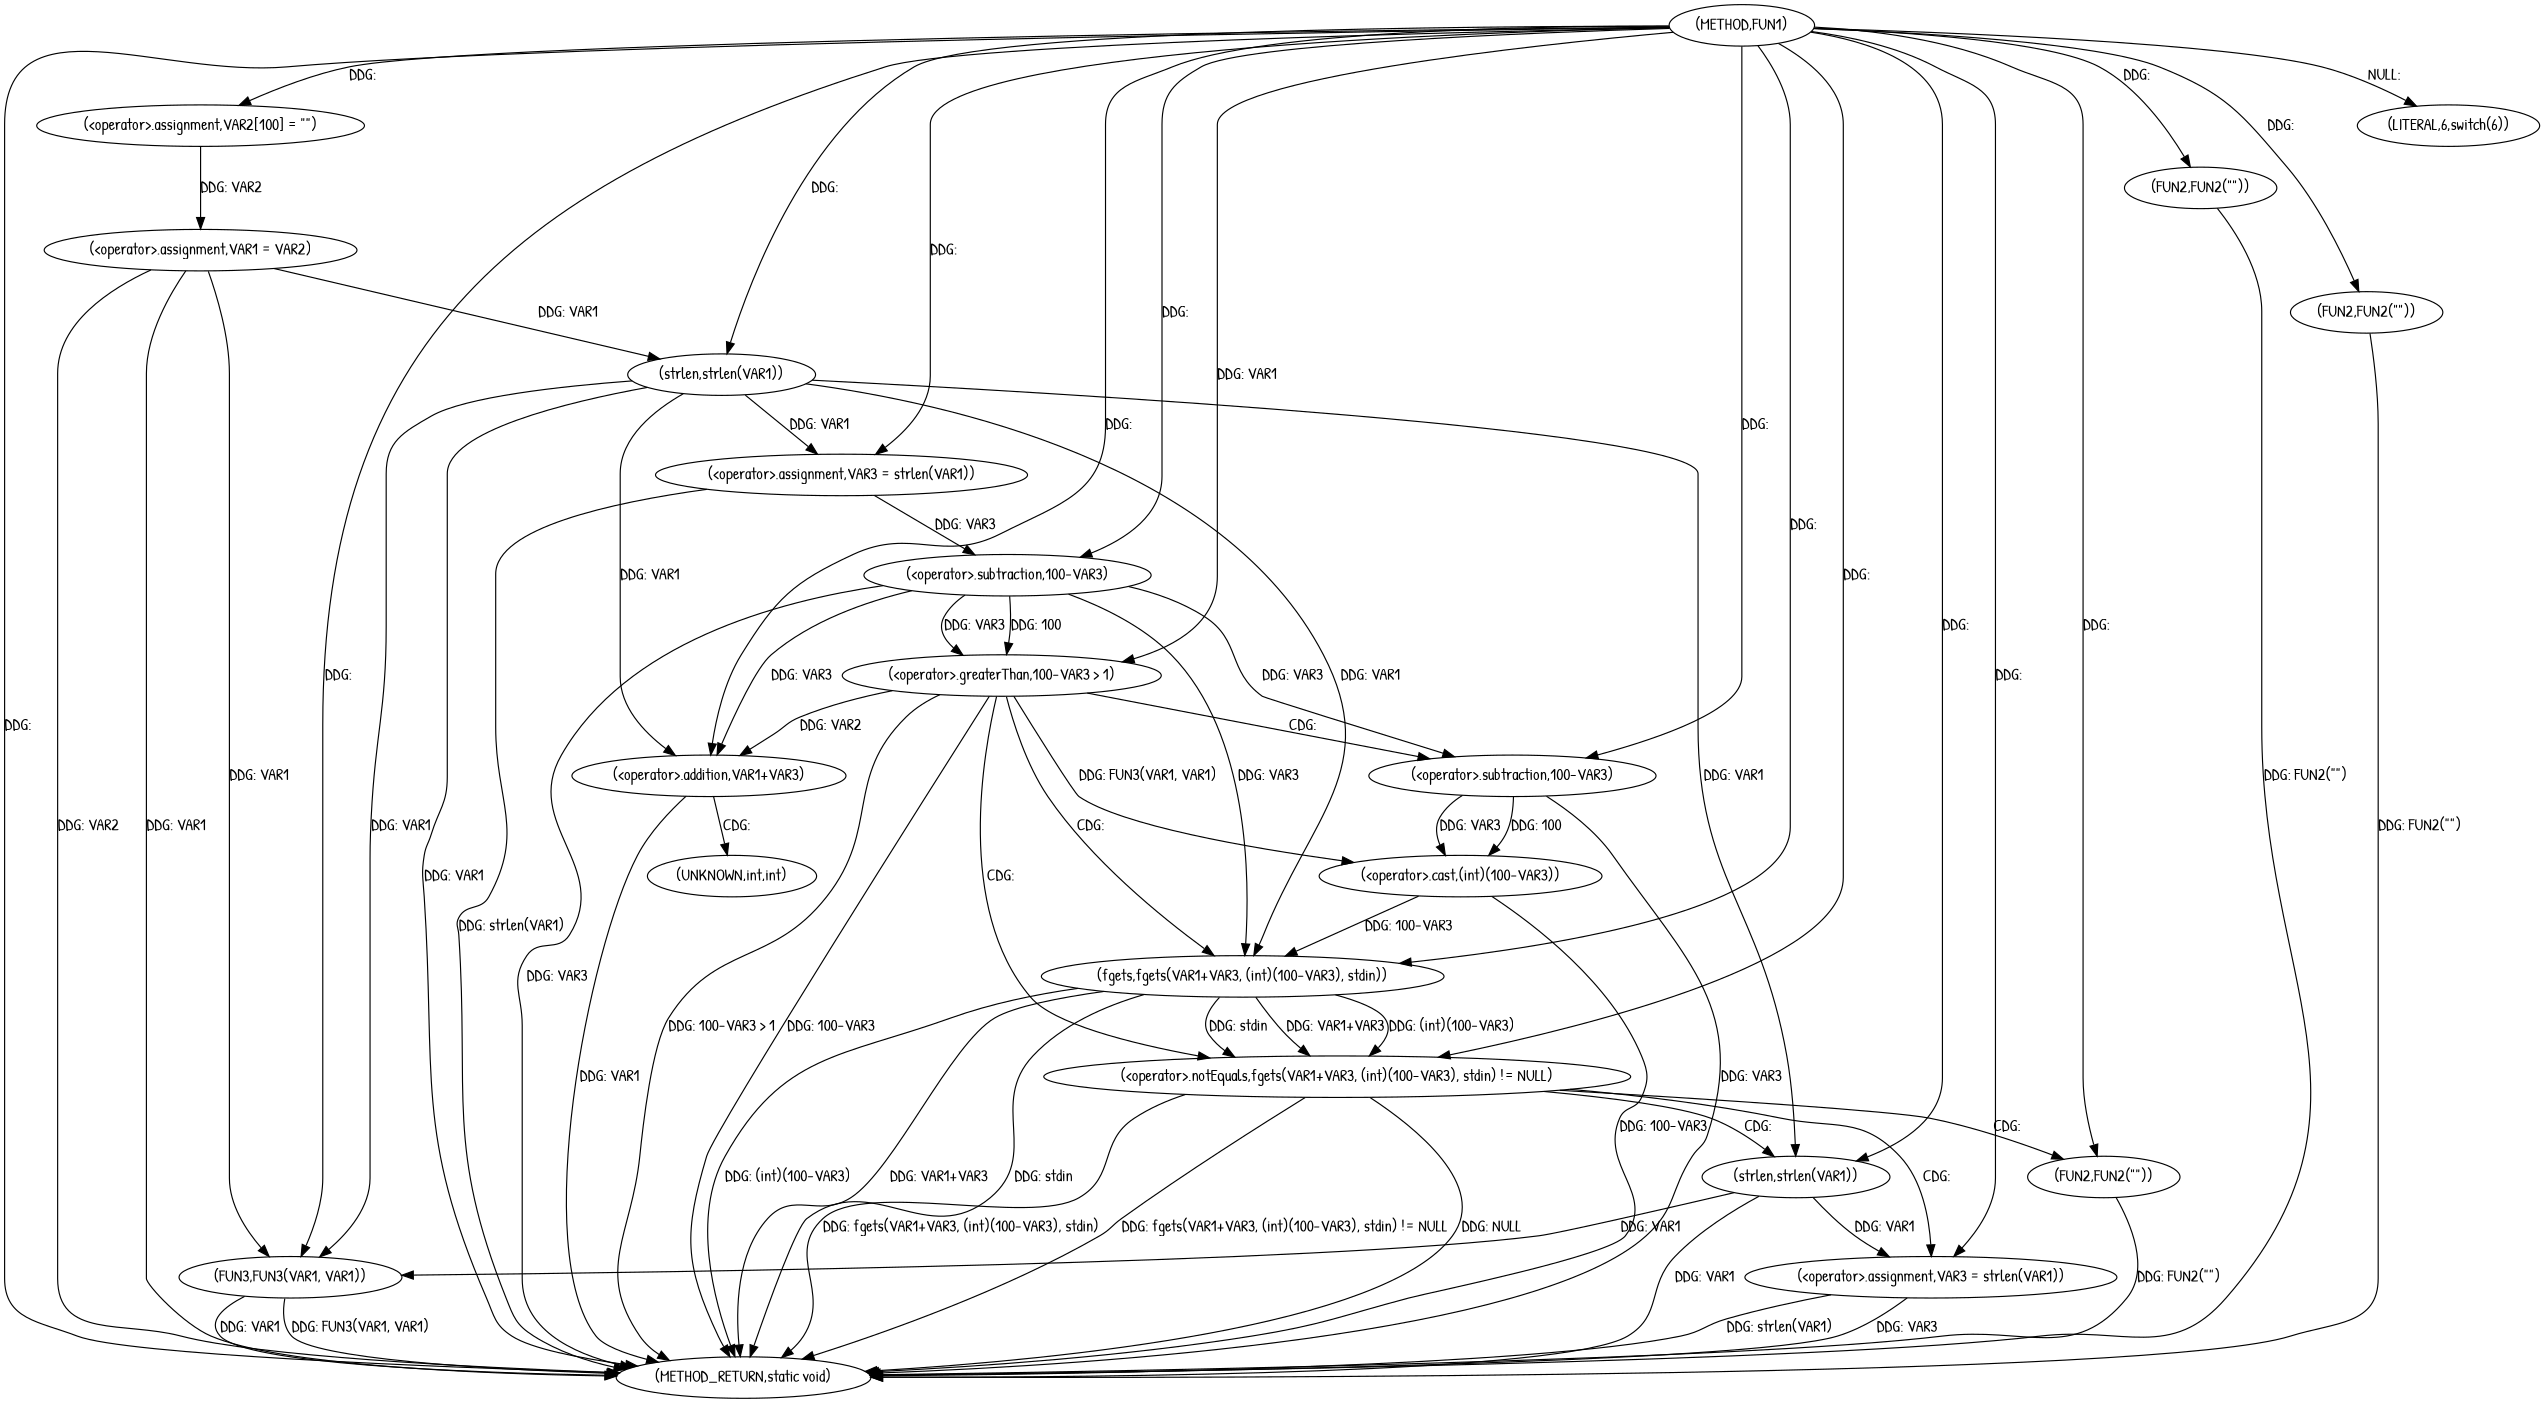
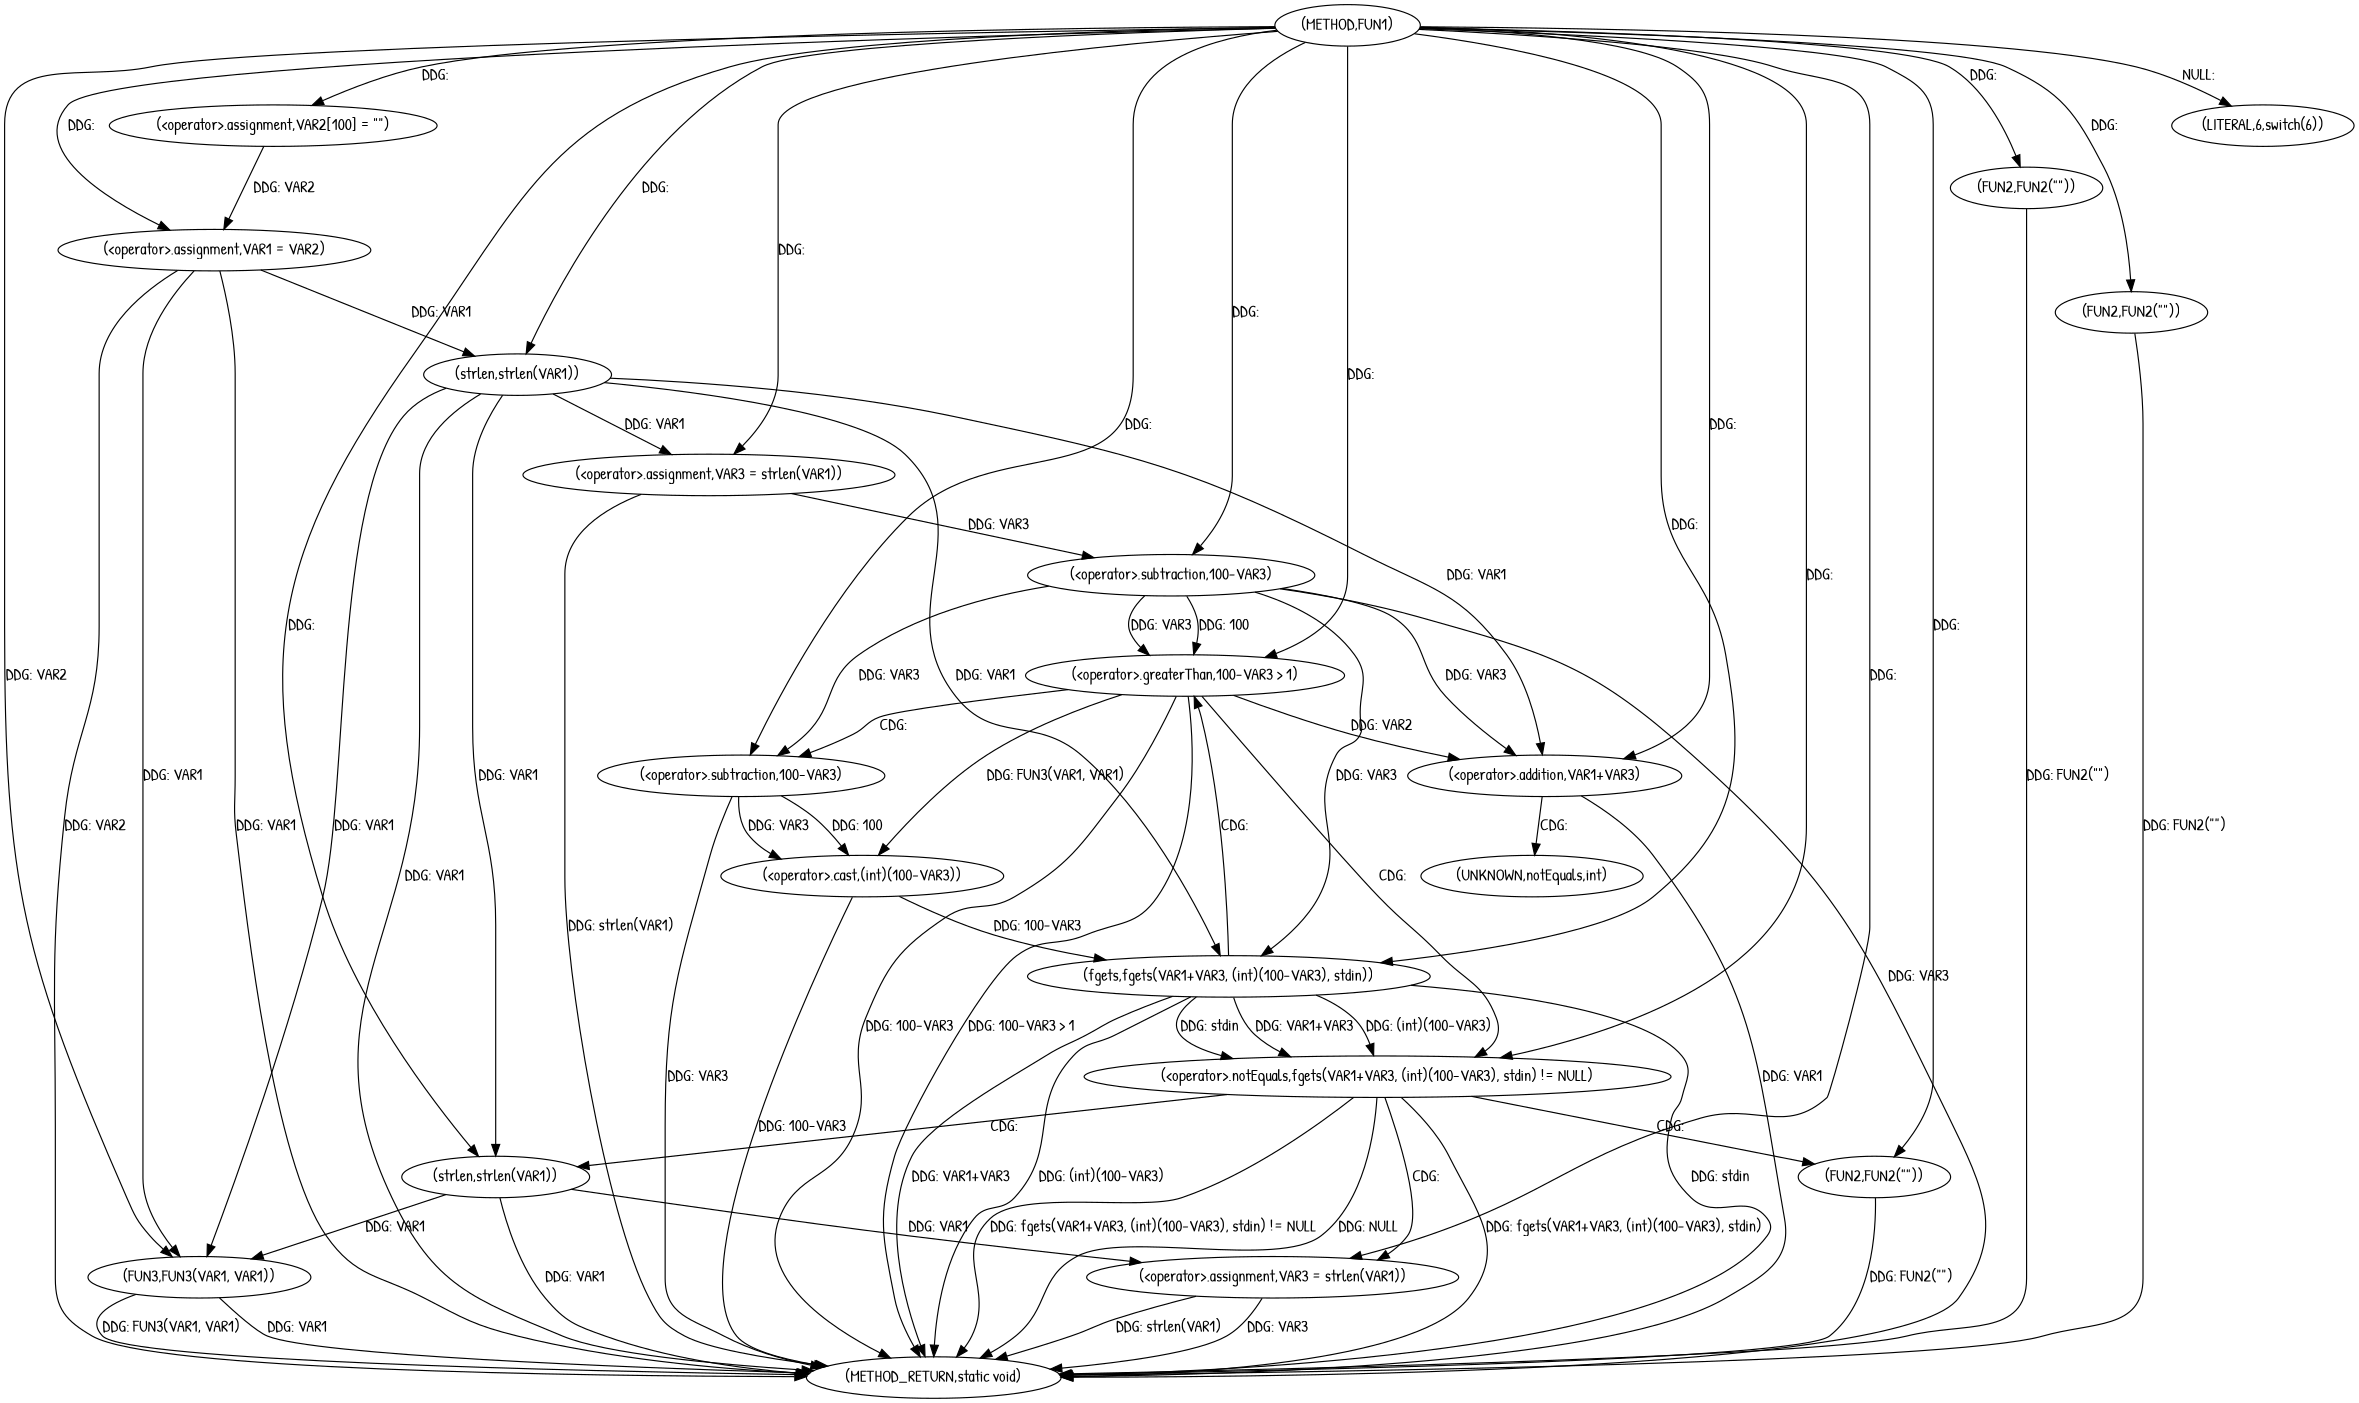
edge "(METHOD,FUN1)" -> "(METHOD_RETURN,static void)": now "(METHOD,FUN1)" -> "(<operator>.assignment,VAR1 = VAR2)"
edge "(METHOD,FUN1)" -> "(<operator>.greaterThan,100-VAR3 > 1)": label "DDG: VAR1" -> "DDG: "
edge "(METHOD,FUN1)" -> "(FUN3,FUN3(VAR1, VAR1))": label "DDG: " -> "DDG: VAR2"
edge "(<operator>.greaterThan,100-VAR3 > 1)" -> "(fgets,fgets(VAR1+VAR3, (int)(100-VAR3), stdin))": reversed
node "(UNKNOWN,int,int)": label "(UNKNOWN,int,int)" -> "(UNKNOWN,notEquals,int)"
